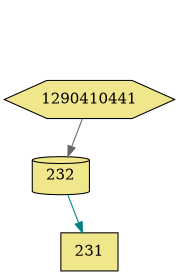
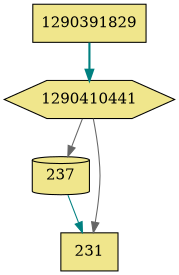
node "1290391829": added
edge "1290410441" -> "231": added
node "232": label "232" -> "237"
